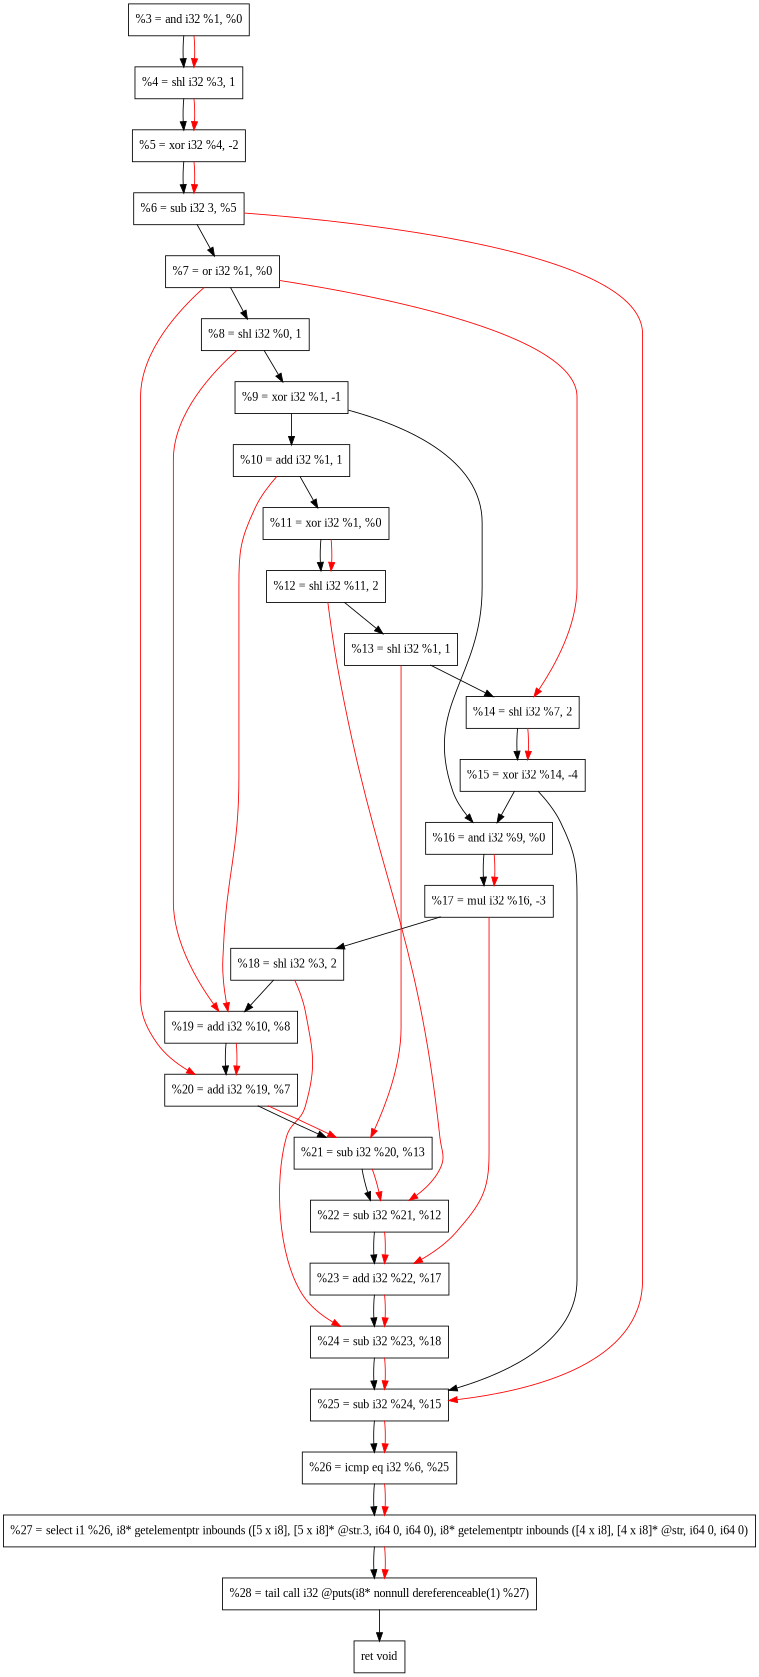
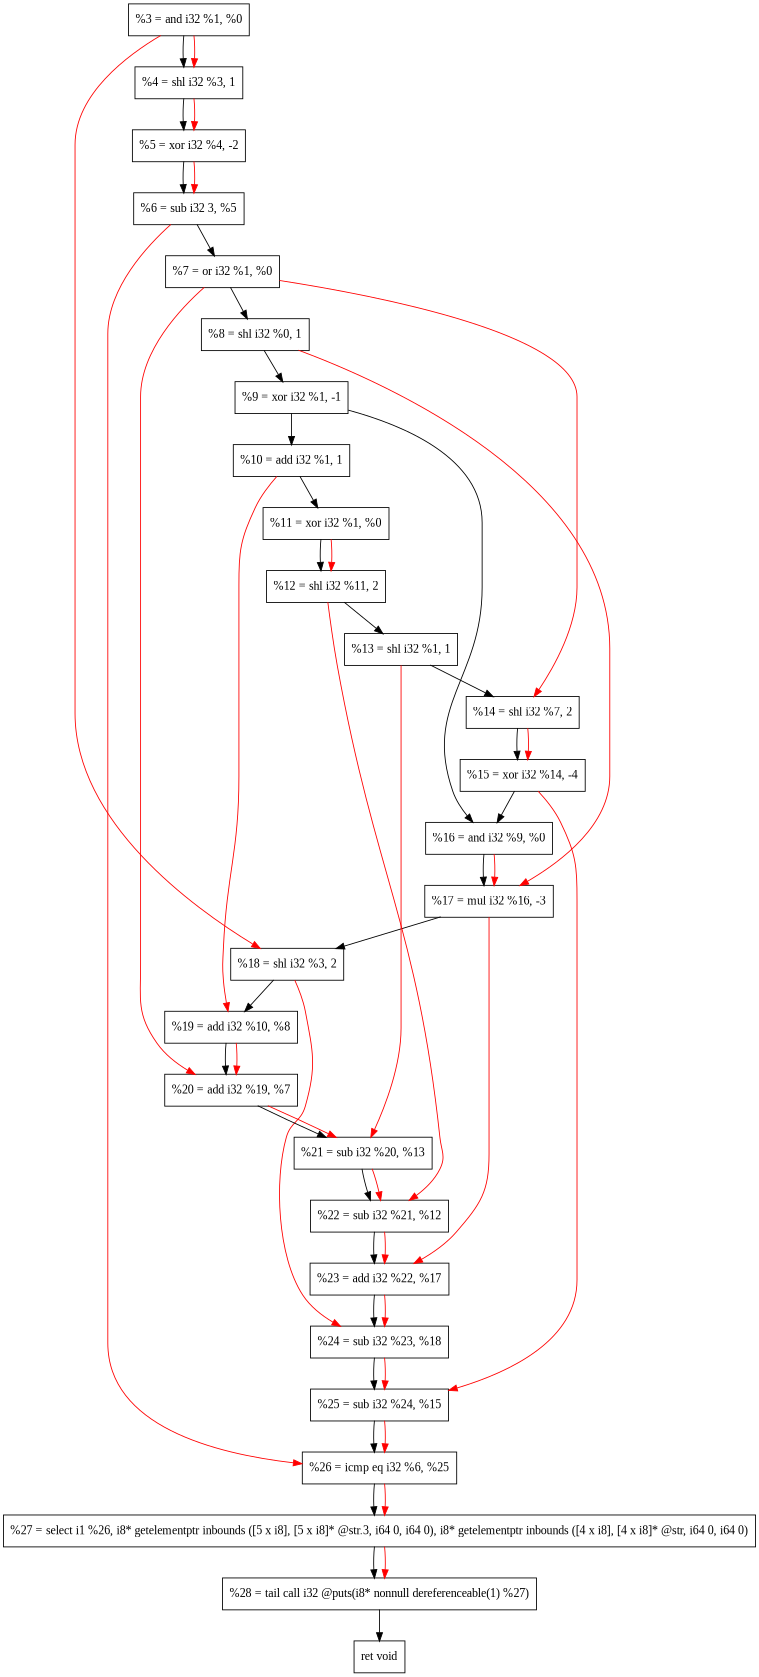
edge "%3 = and i32 %1, %0" -> "%18 = shl i32 %3, 2": added
edge "%8 = shl i32 %0, 1" -> "%19 = add i32 %10, %8": now "%8 = shl i32 %0, 1" -> "%17 = mul i32 %16, -3"
edge "%6 = sub i32 3, %5" -> "%25 = sub i32 %24, %15": now "%6 = sub i32 3, %5" -> "%26 = icmp eq i32 %6, %25"
edge "%15 = xor i32 %14, -4" -> "%25 = sub i32 %24, %15": color black -> red
